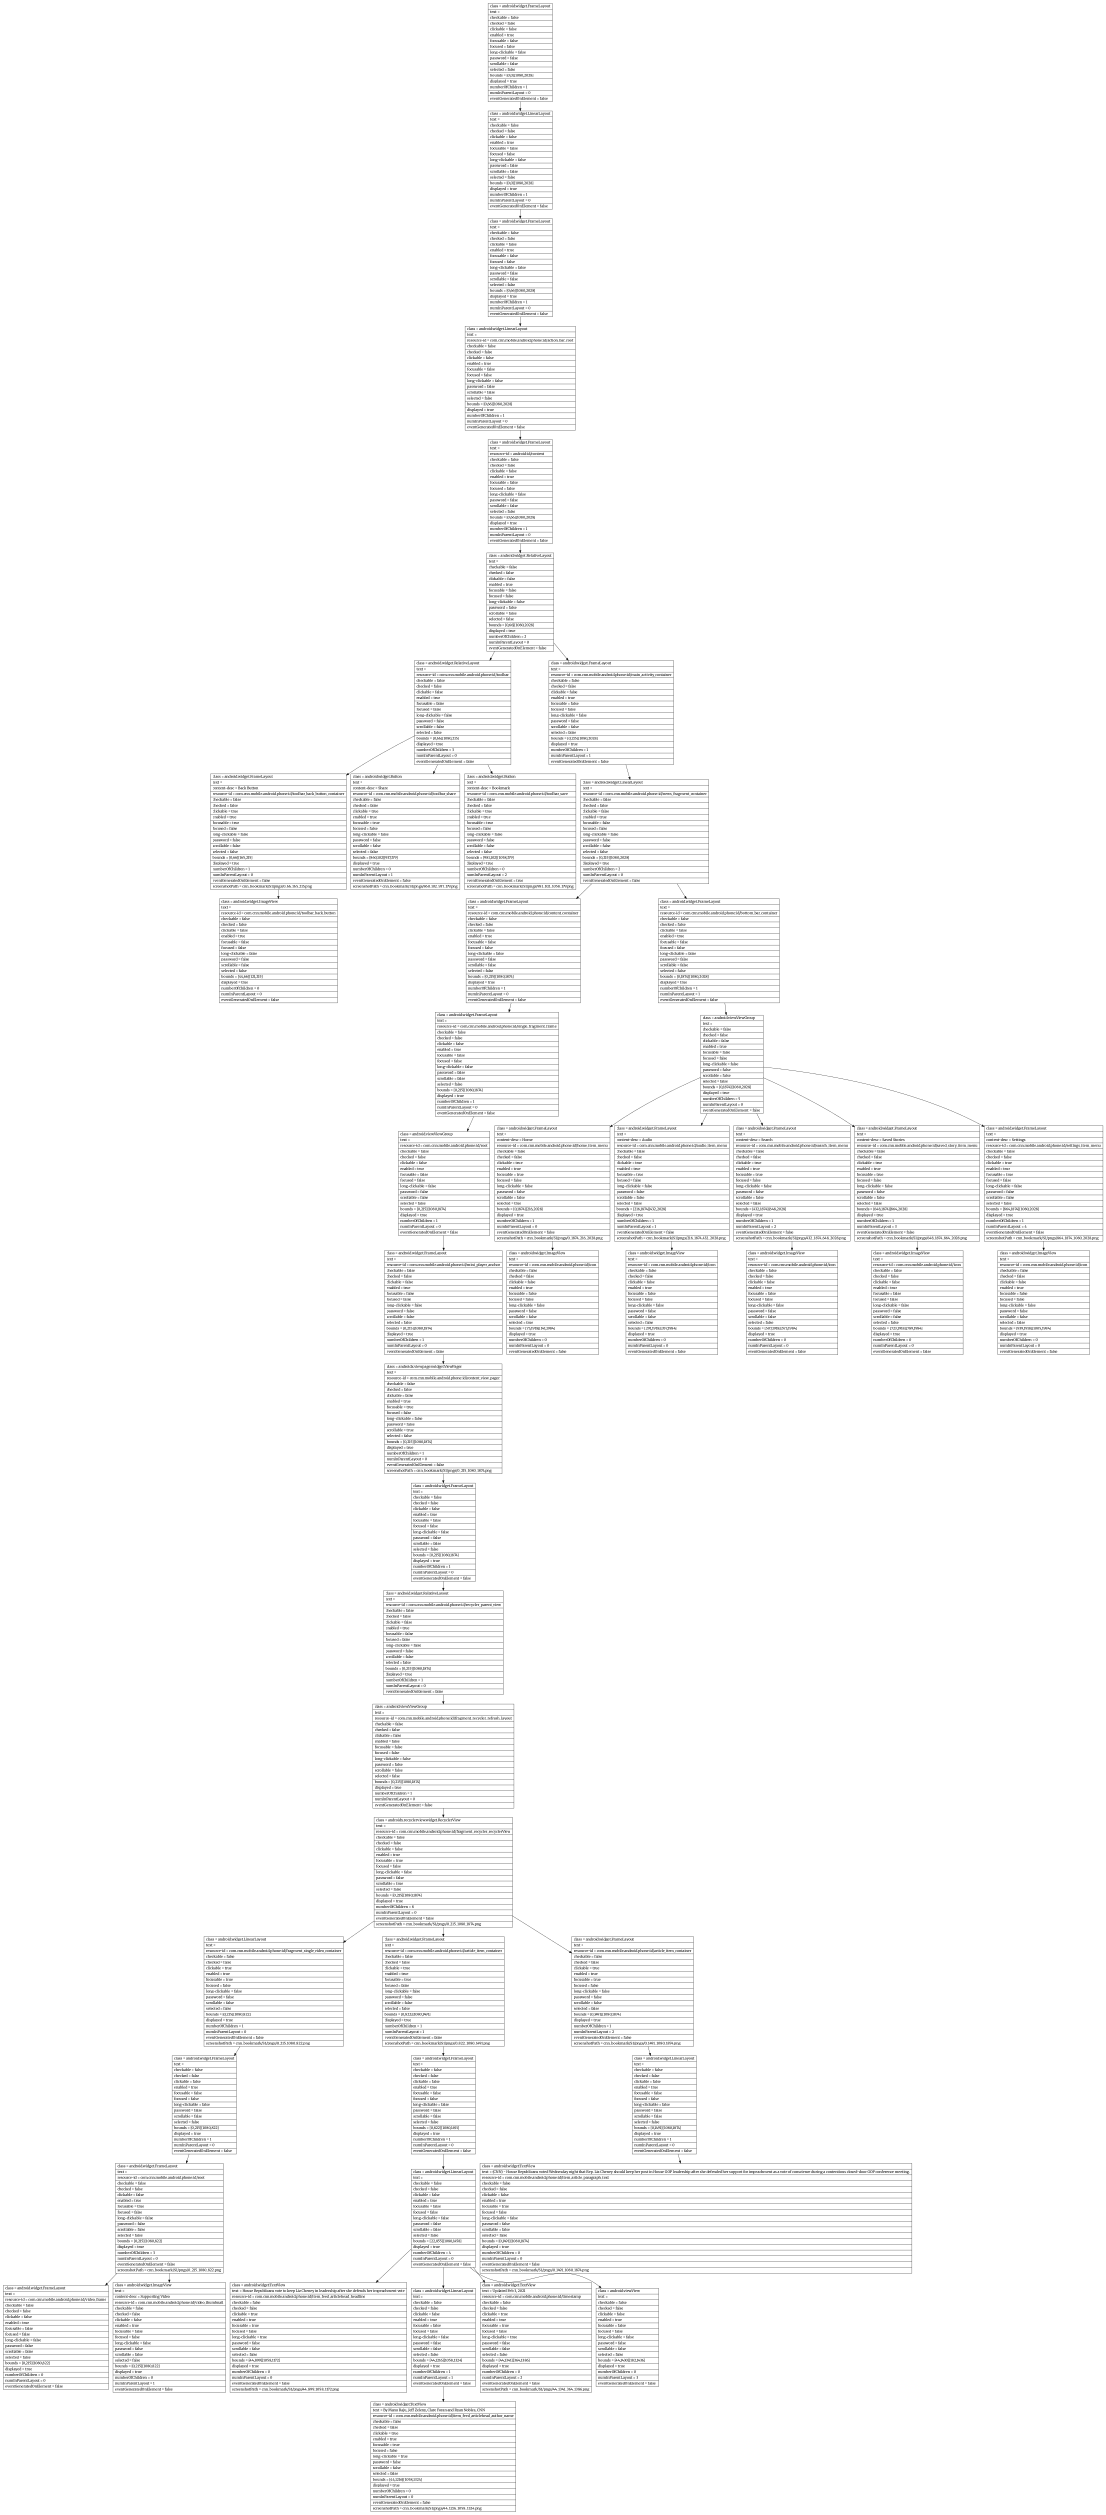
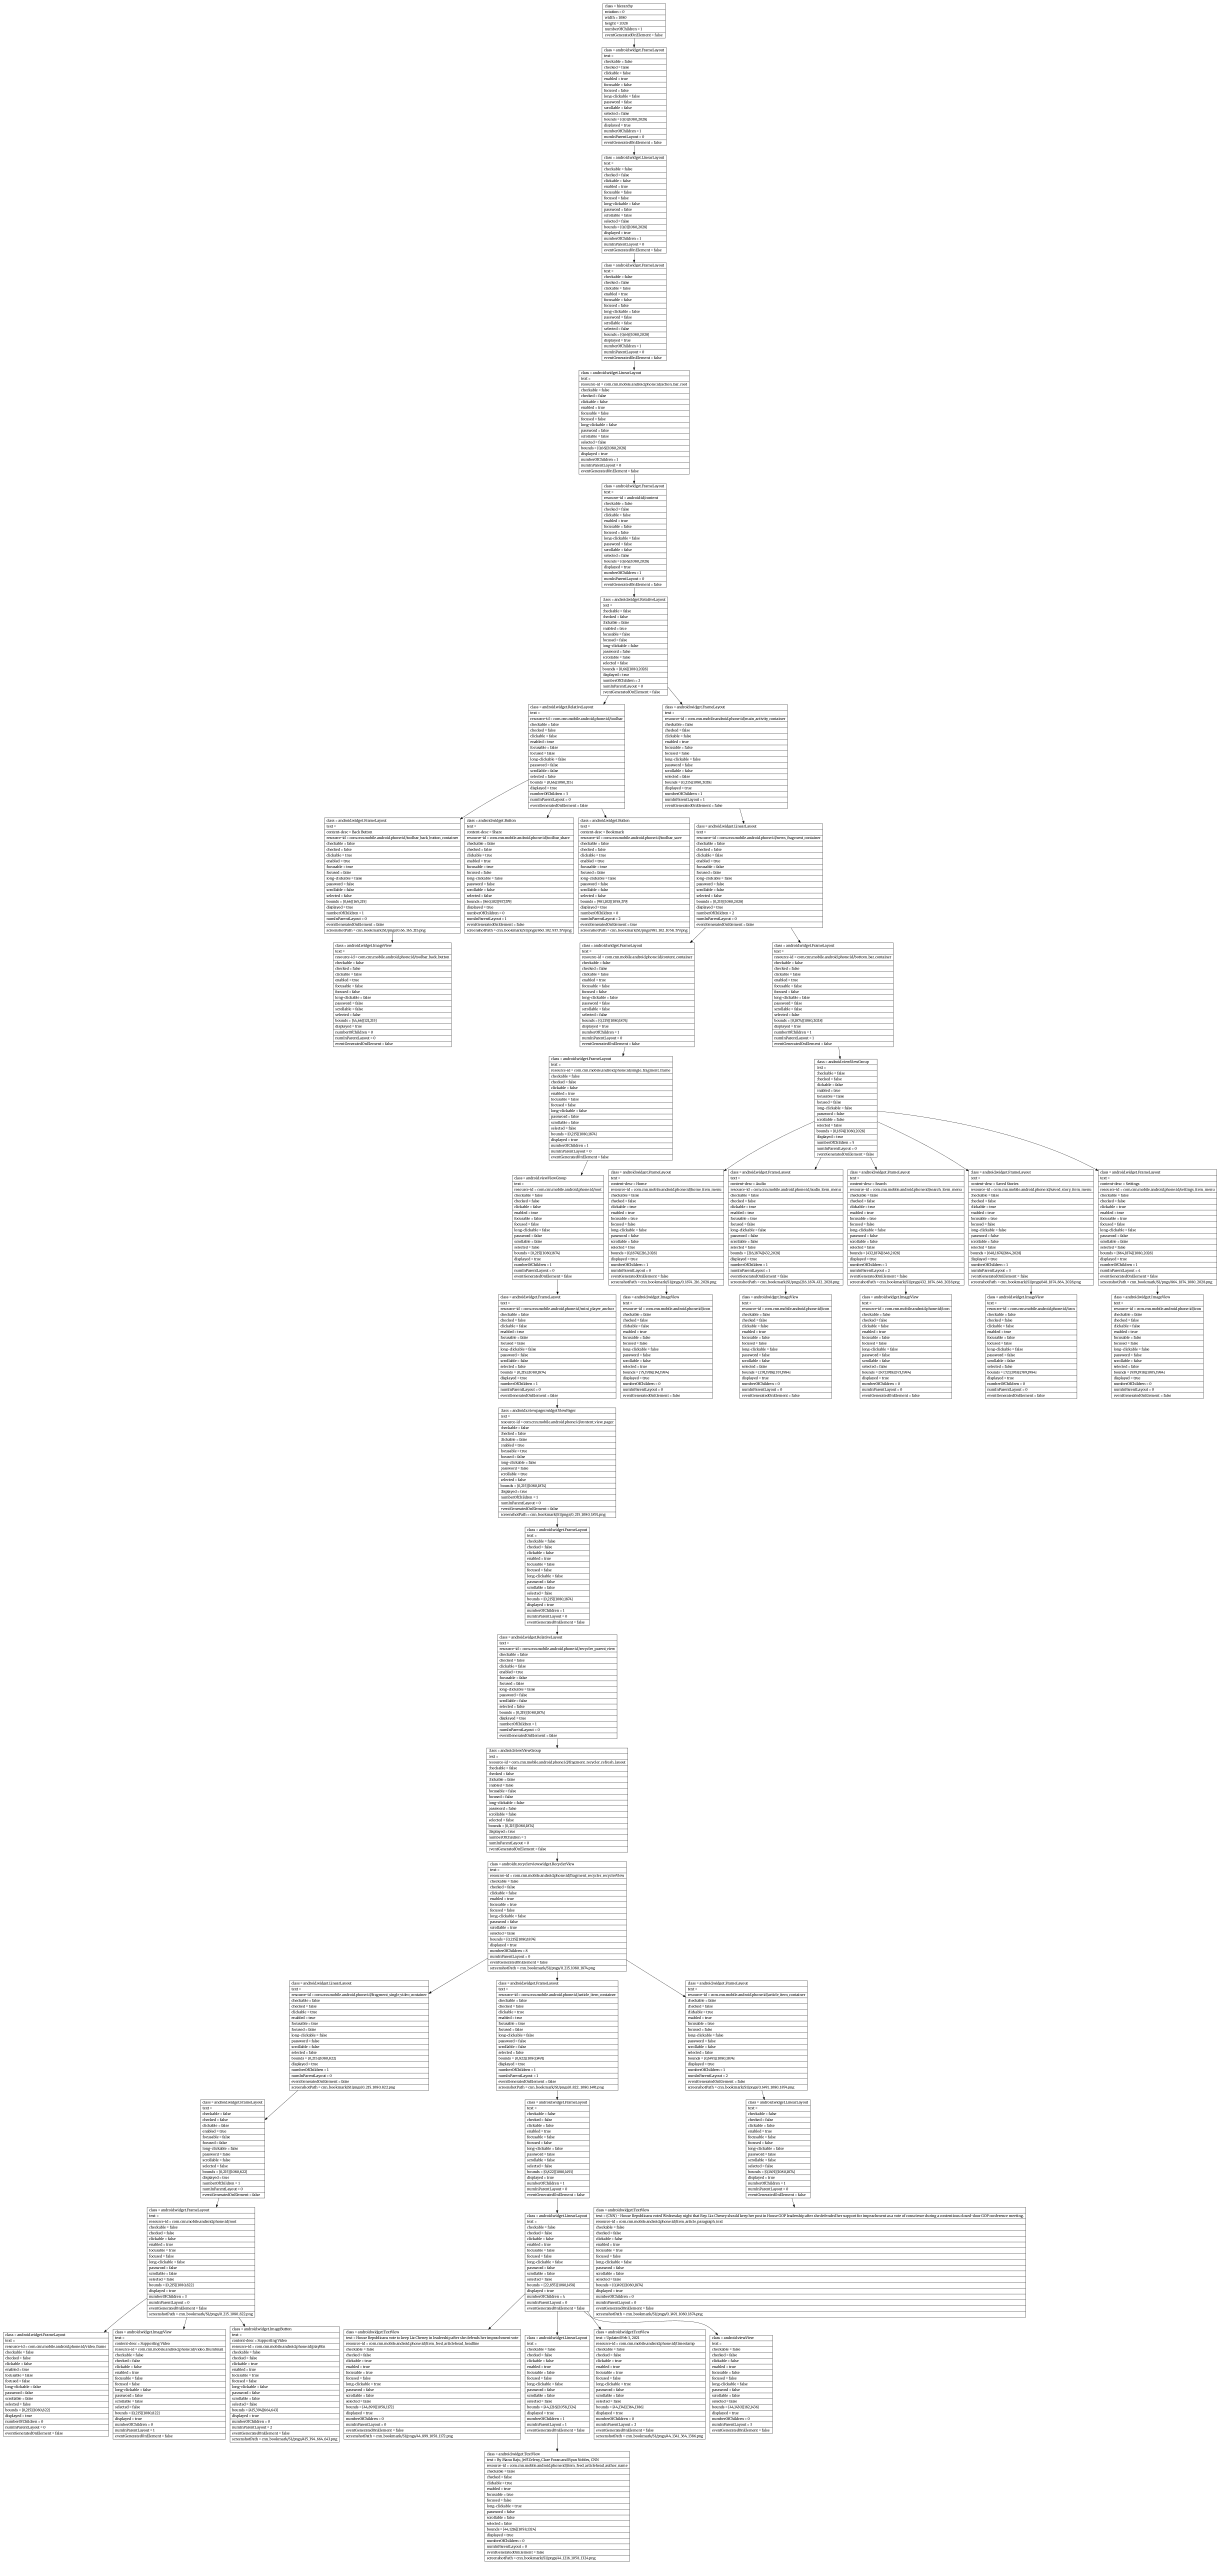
node "class = hierarchy": added
node "class = android.widget.ImageButton": added
